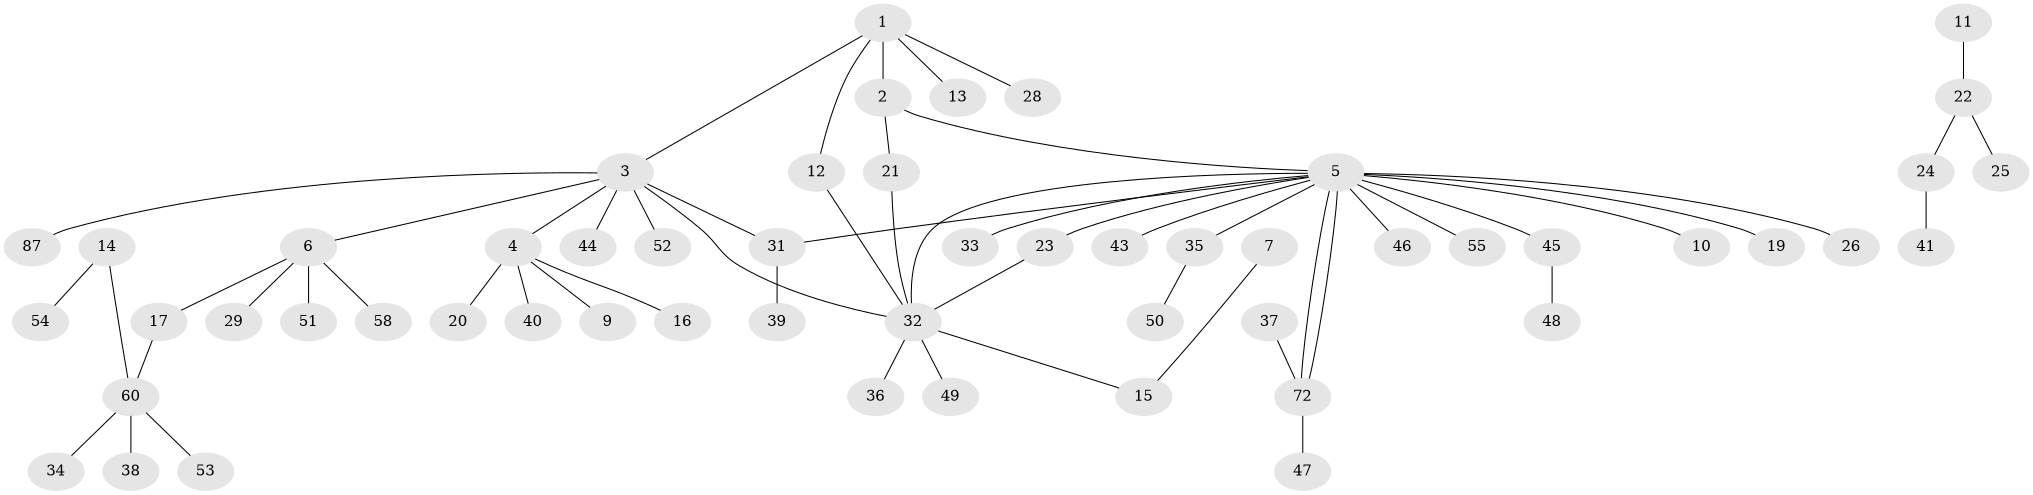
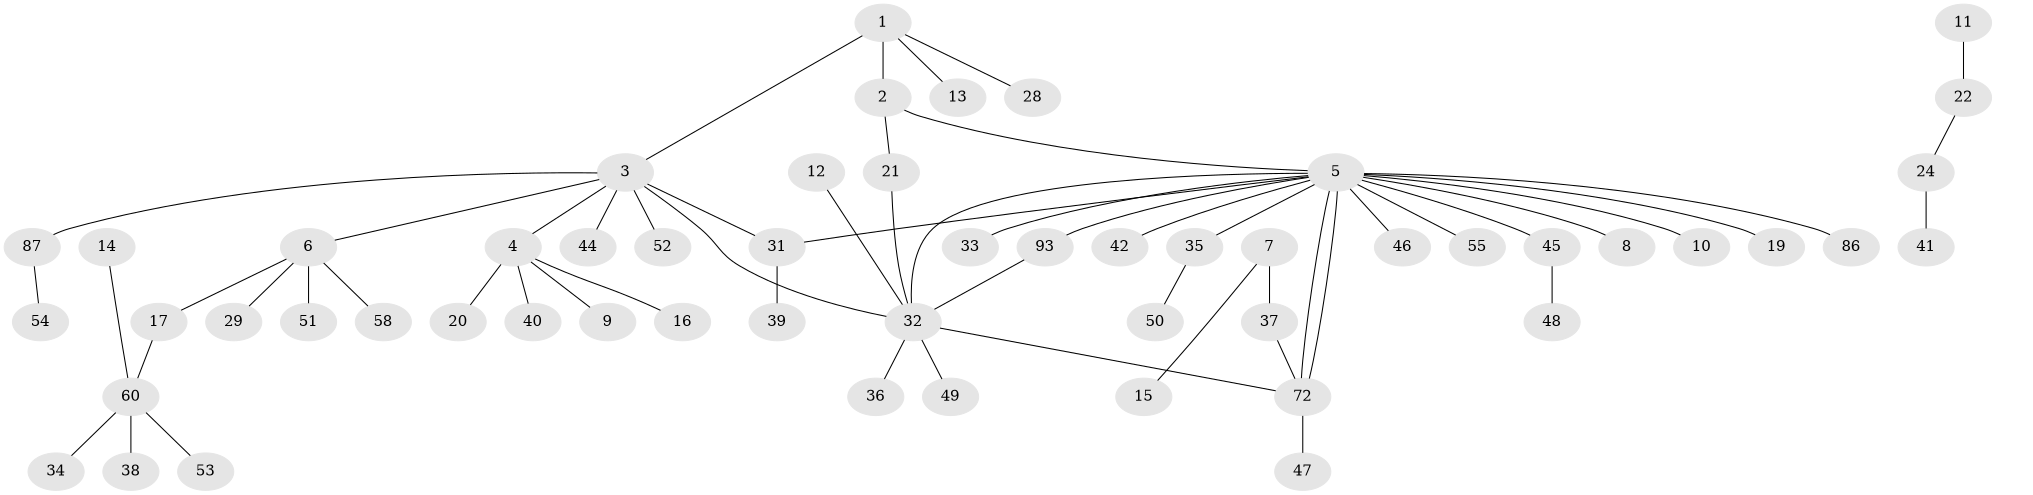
edge "1" -- "12": removed
node "25": removed
node "23": label "23" -> "93"
node "43": label "43" -> "42"
node "8": added
node "26": label "26" -> "86"
edge "14" -- "54": now "87" -- "54"
edge "7" -- "37": added
edge "32" -- "15": now "32" -- "72"
